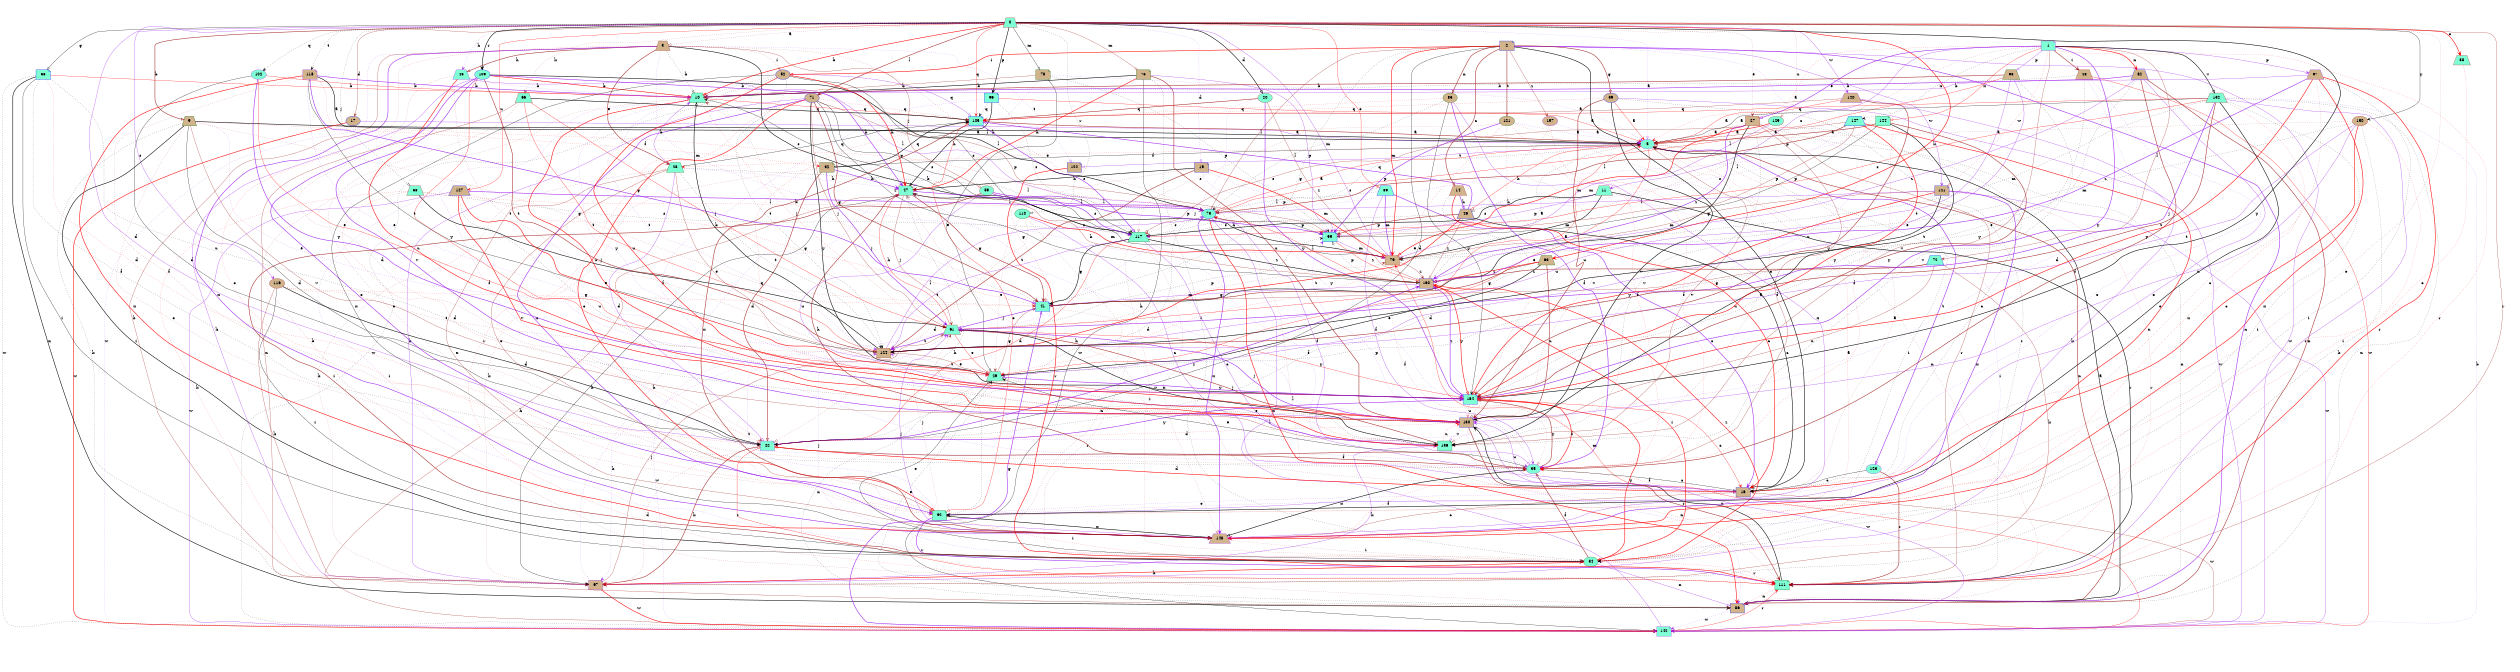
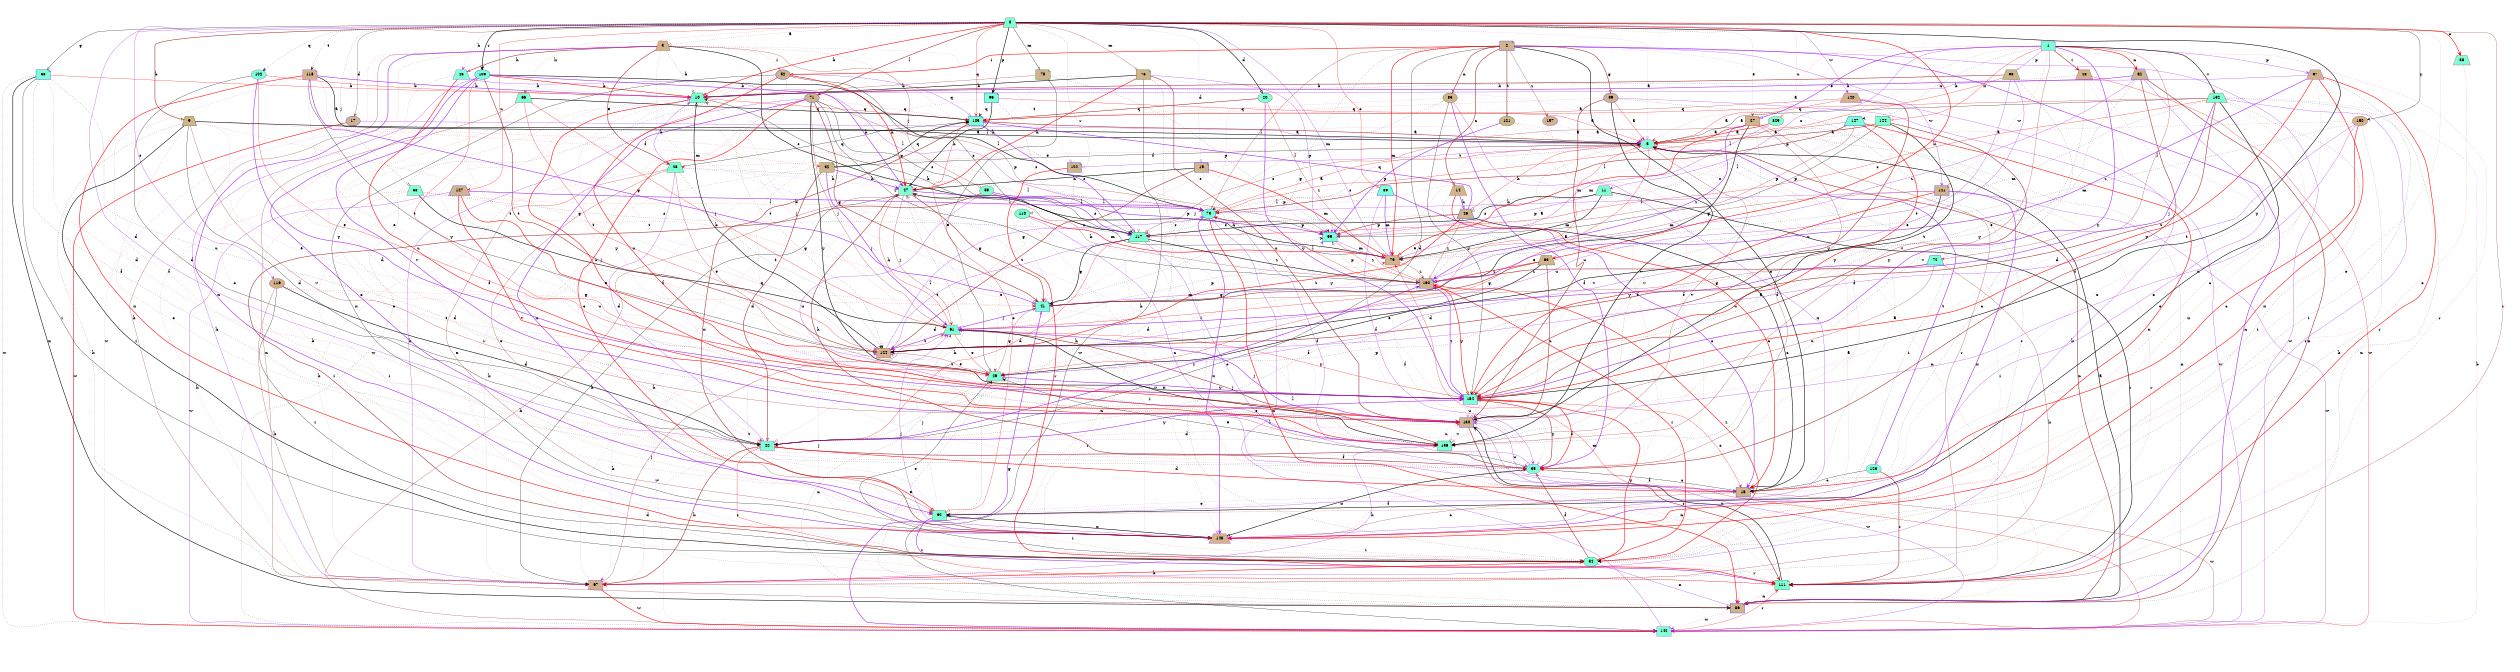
node "129": label "129" -> "829"
edge "150" -> "54": removed, label "i"
